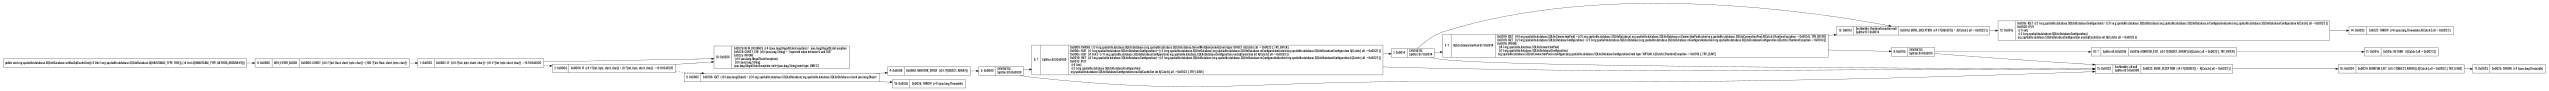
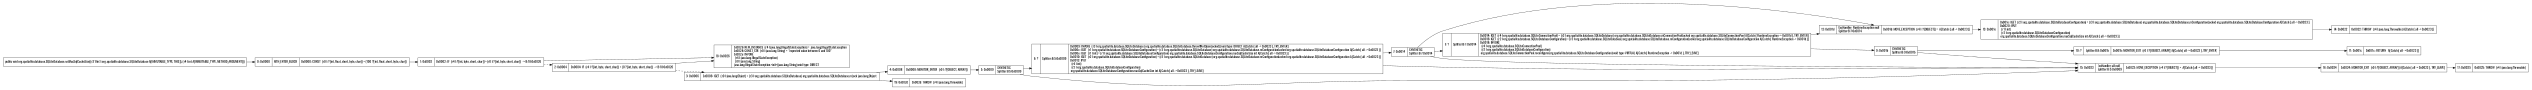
node "8: ?": text "SQLiteConnectionPool:B:7:0x0014" -> "Splitter:B:7:0x0014"
